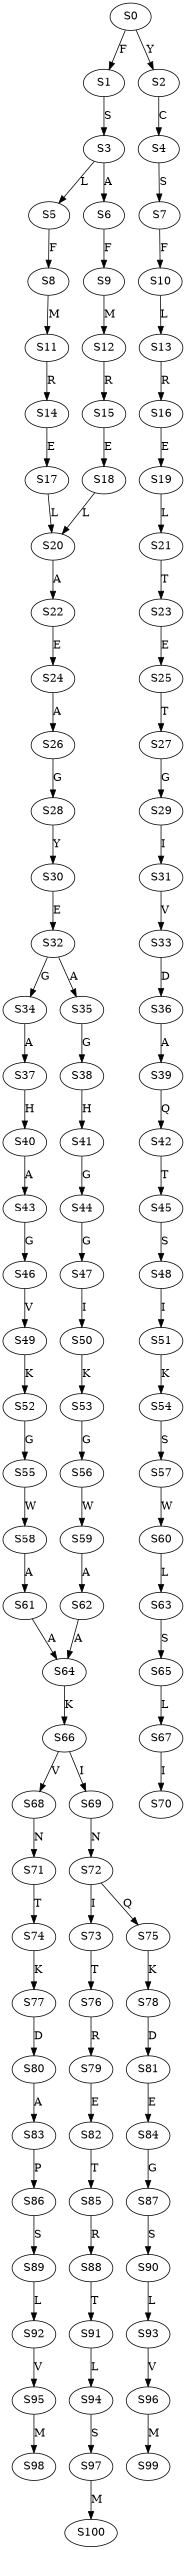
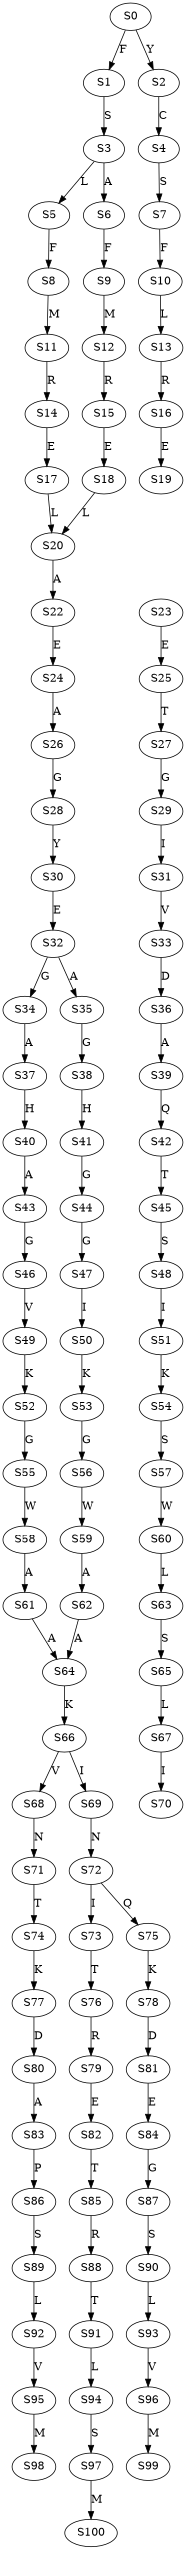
node "S21": removed
